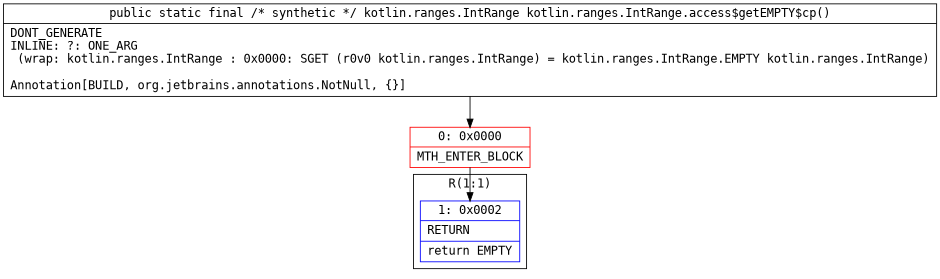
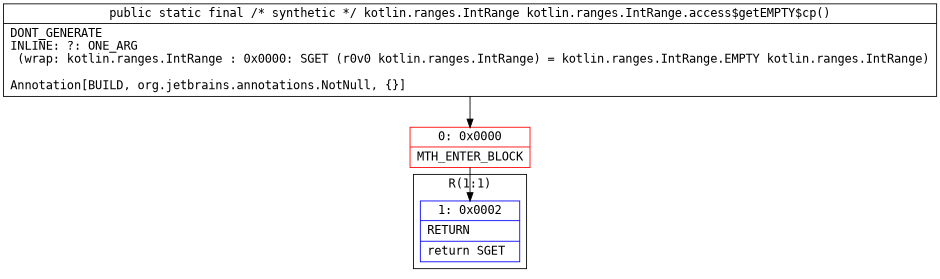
node "1: 0x0002": text "return EMPTY" -> "return SGET"
